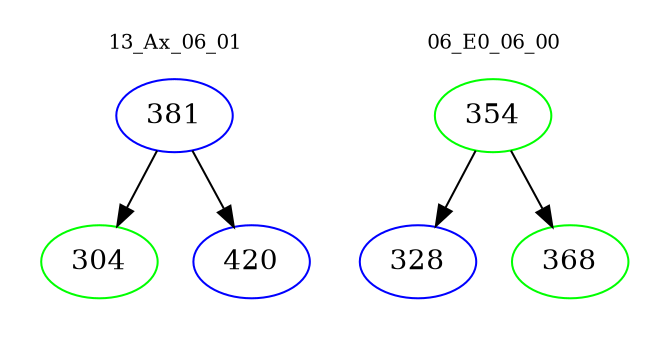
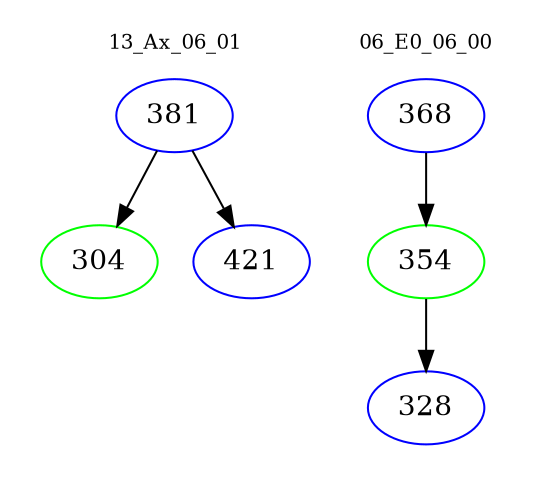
edge "354" -> "368": reversed
node "420": label "420" -> "421"
node "368": color green -> blue
